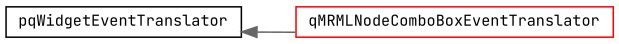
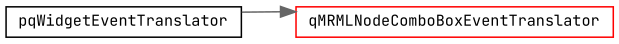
edge "qMRMLNodeComboBoxEventTranslator" -> "pqWidgetEventTranslator": reversed
